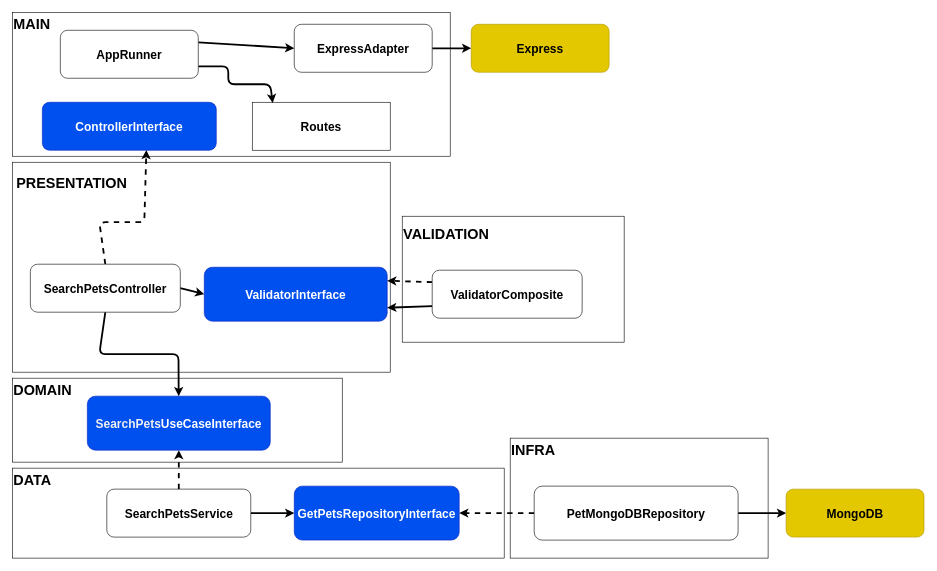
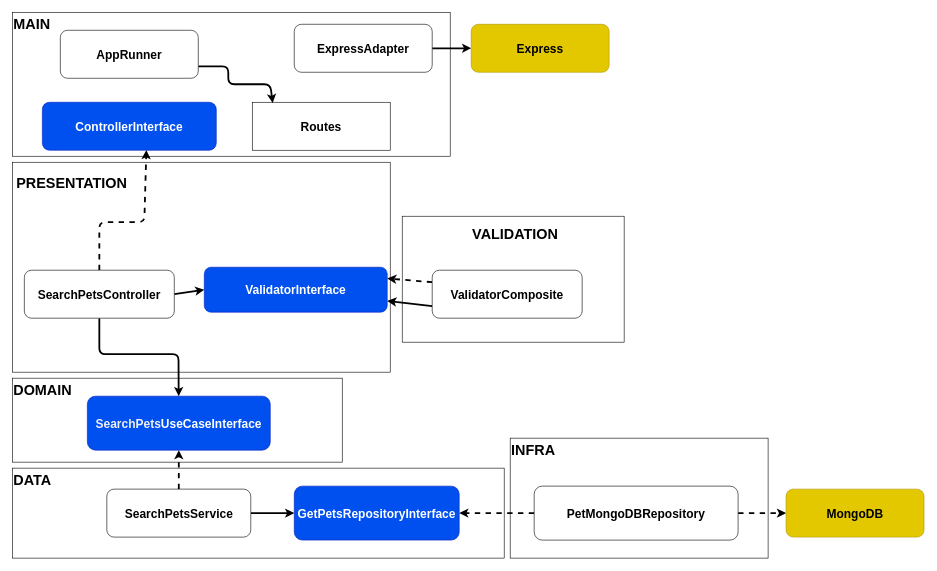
edge "AppRunner" -> "ExpressAdapter": removed
node "VALIDATION": moved (432, 234) -> (501, 234)
node "SearchPetsController": moved (105, 288) -> (99, 294)
node "ValidatorInterface": size 183x54 -> 183x45
edge "PetMongoDBRepository" -> "MongoDB": style solid -> dashed
